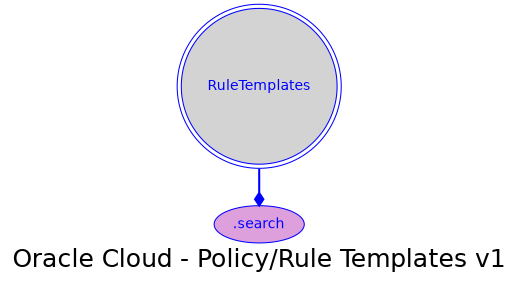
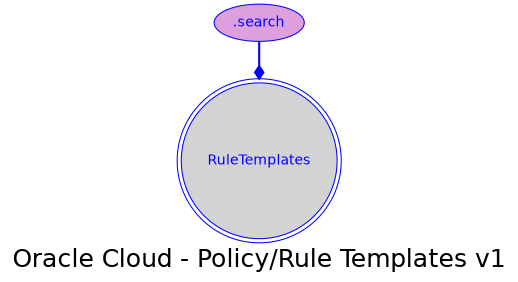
edge "RuleTemplates" -> ".search": reversed
